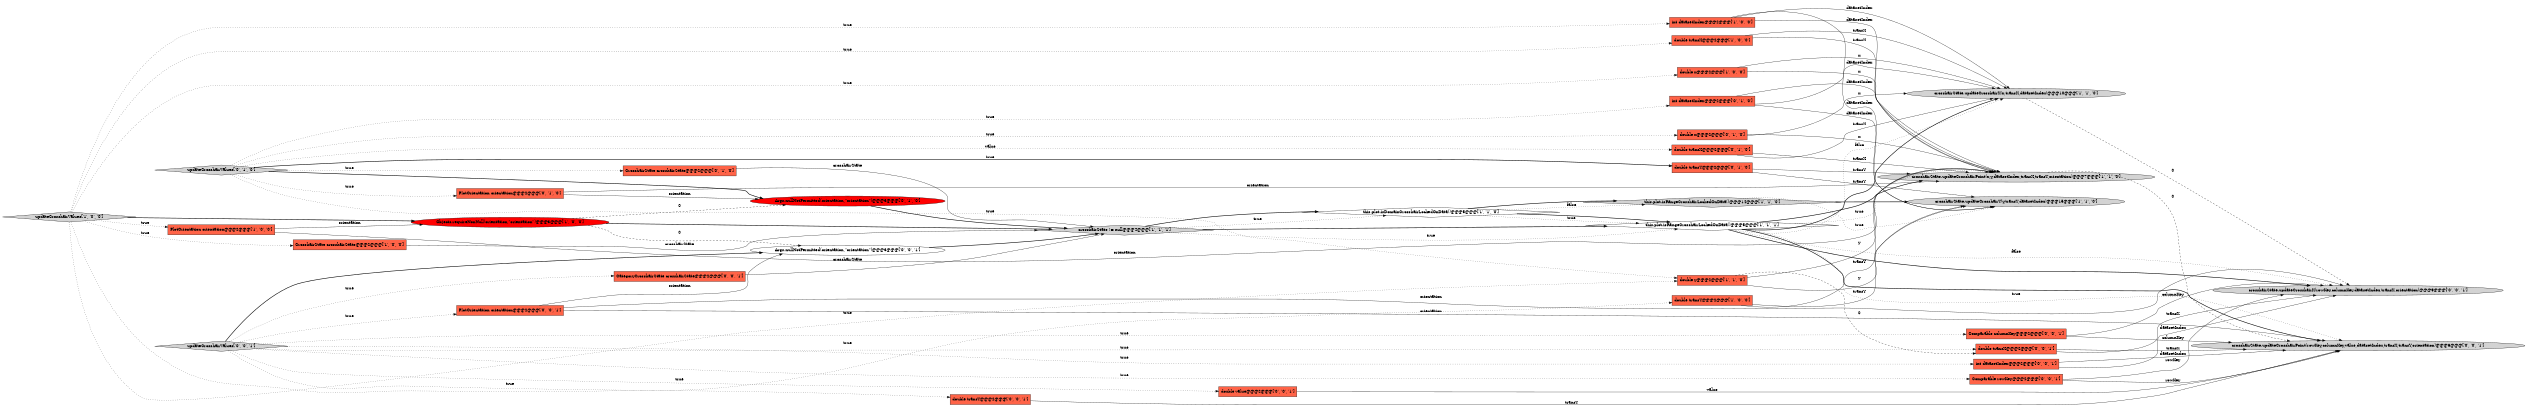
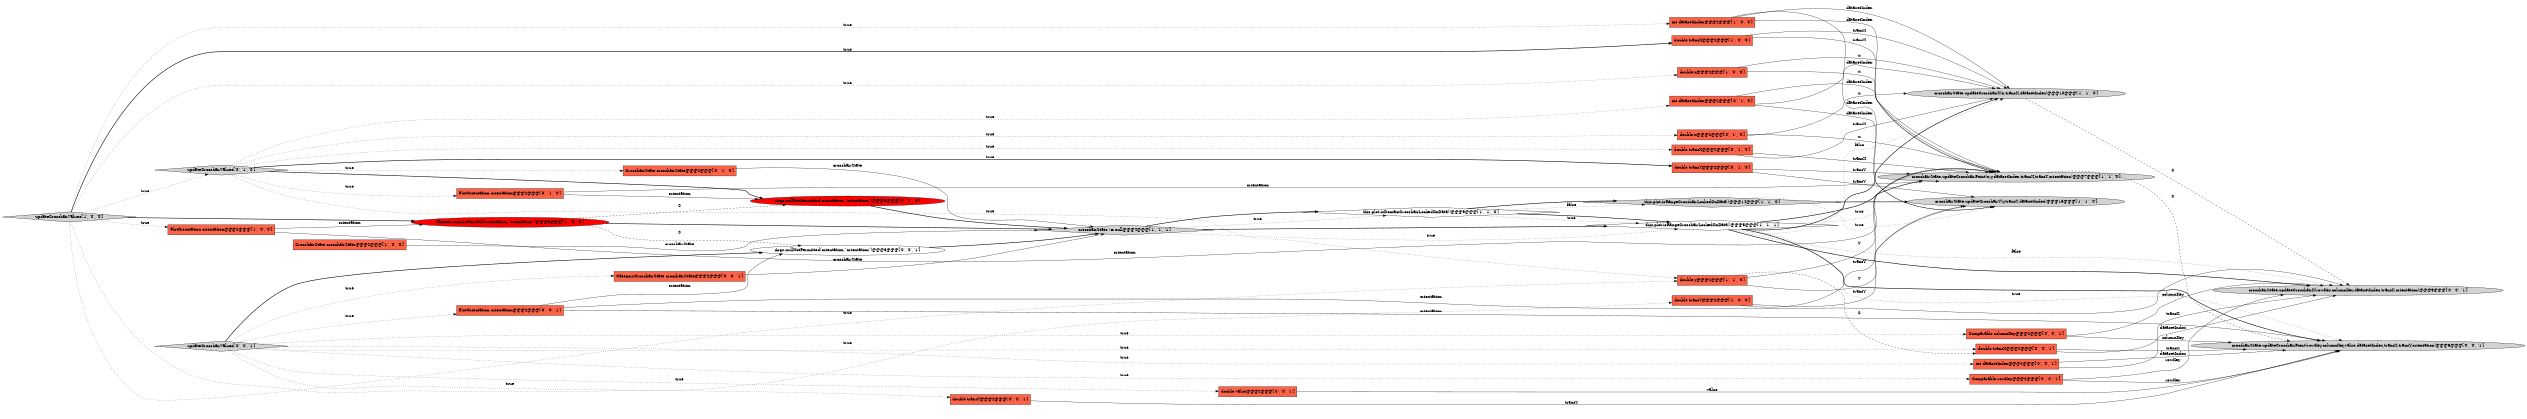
edge "updateCrosshairValues['1', '0', '0']" -> "double transX@@@2@@@['1', '0', '0']": style dotted -> bold
edge "updateCrosshairValues['0', '1', '0']" -> "double transX@@@2@@@['0', '1', '0']": label "value" -> "true"
edge "updateCrosshairValues['1', '0', '0']" -> "CrosshairState crosshairState@@@2@@@['1', '0', '0']": now "updateCrosshairValues['1', '0', '0']" -> "updateCrosshairValues['0', '1', '0']"
